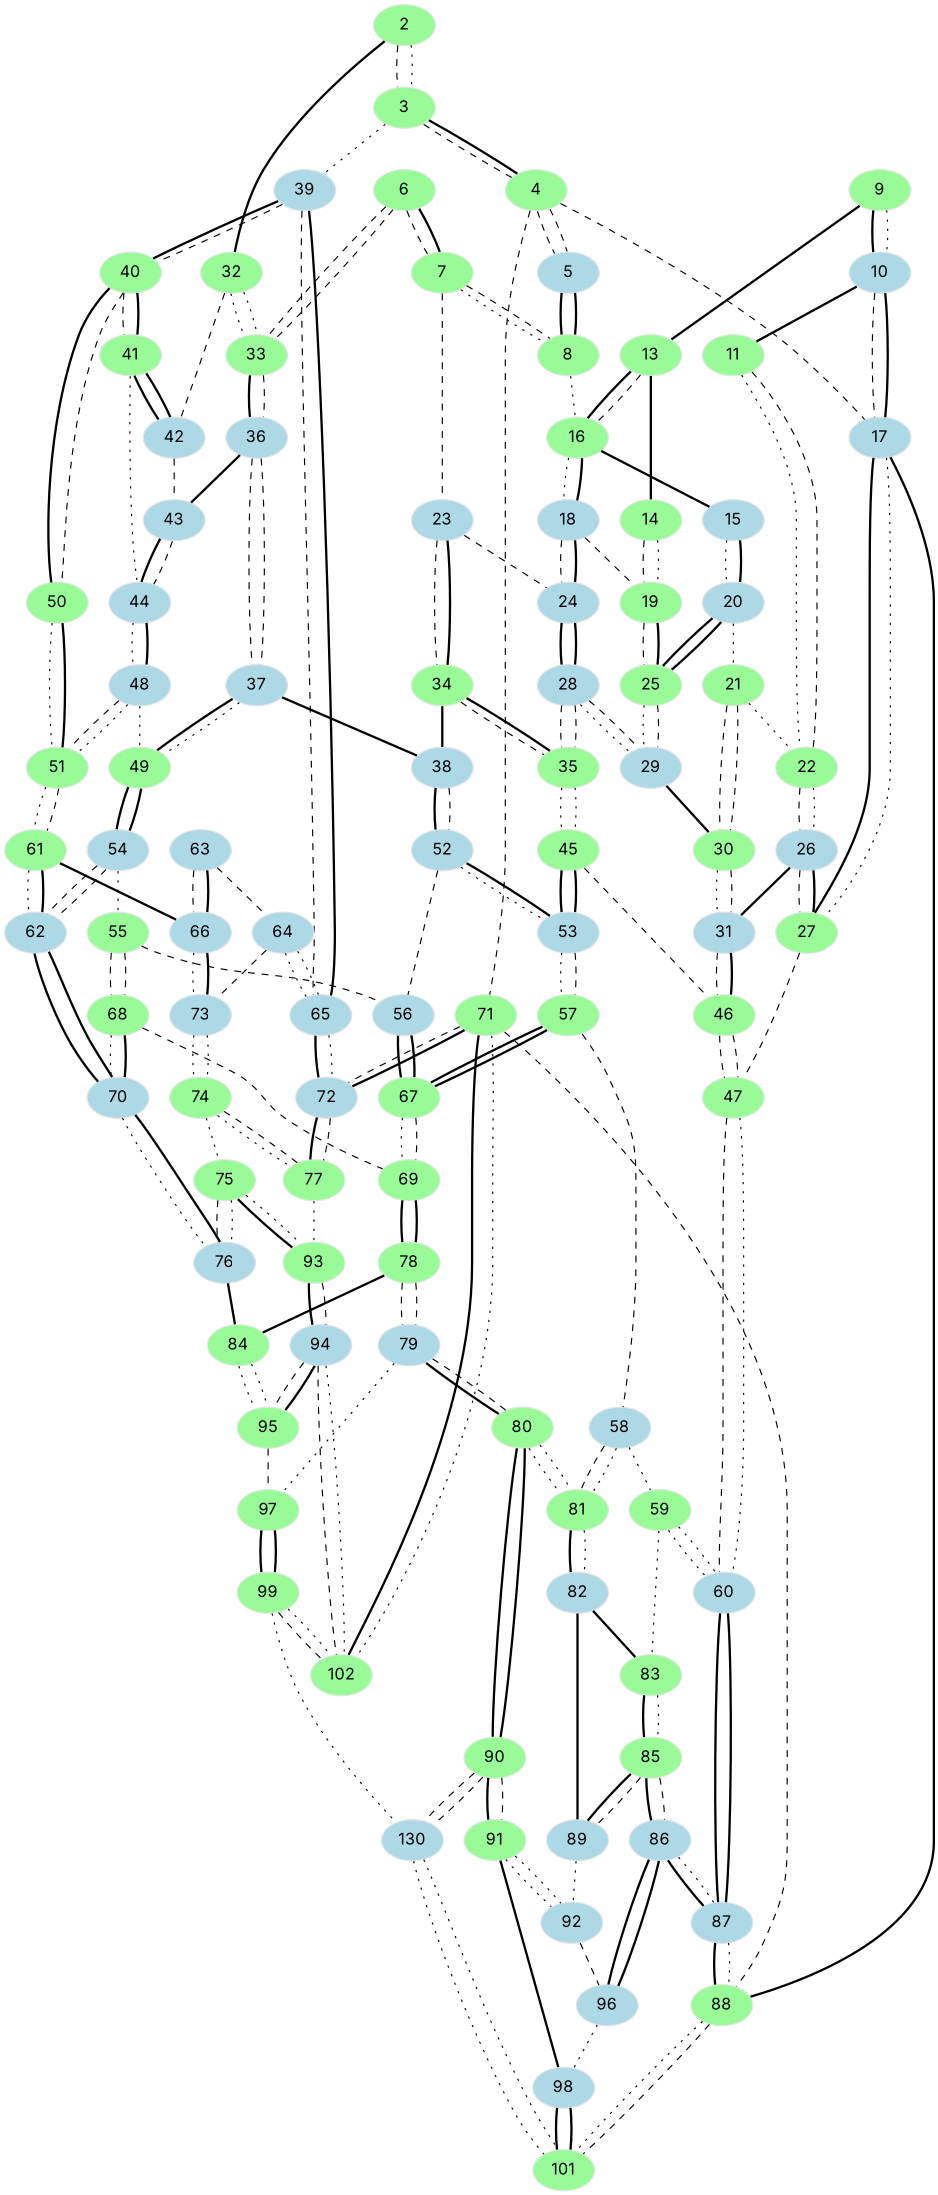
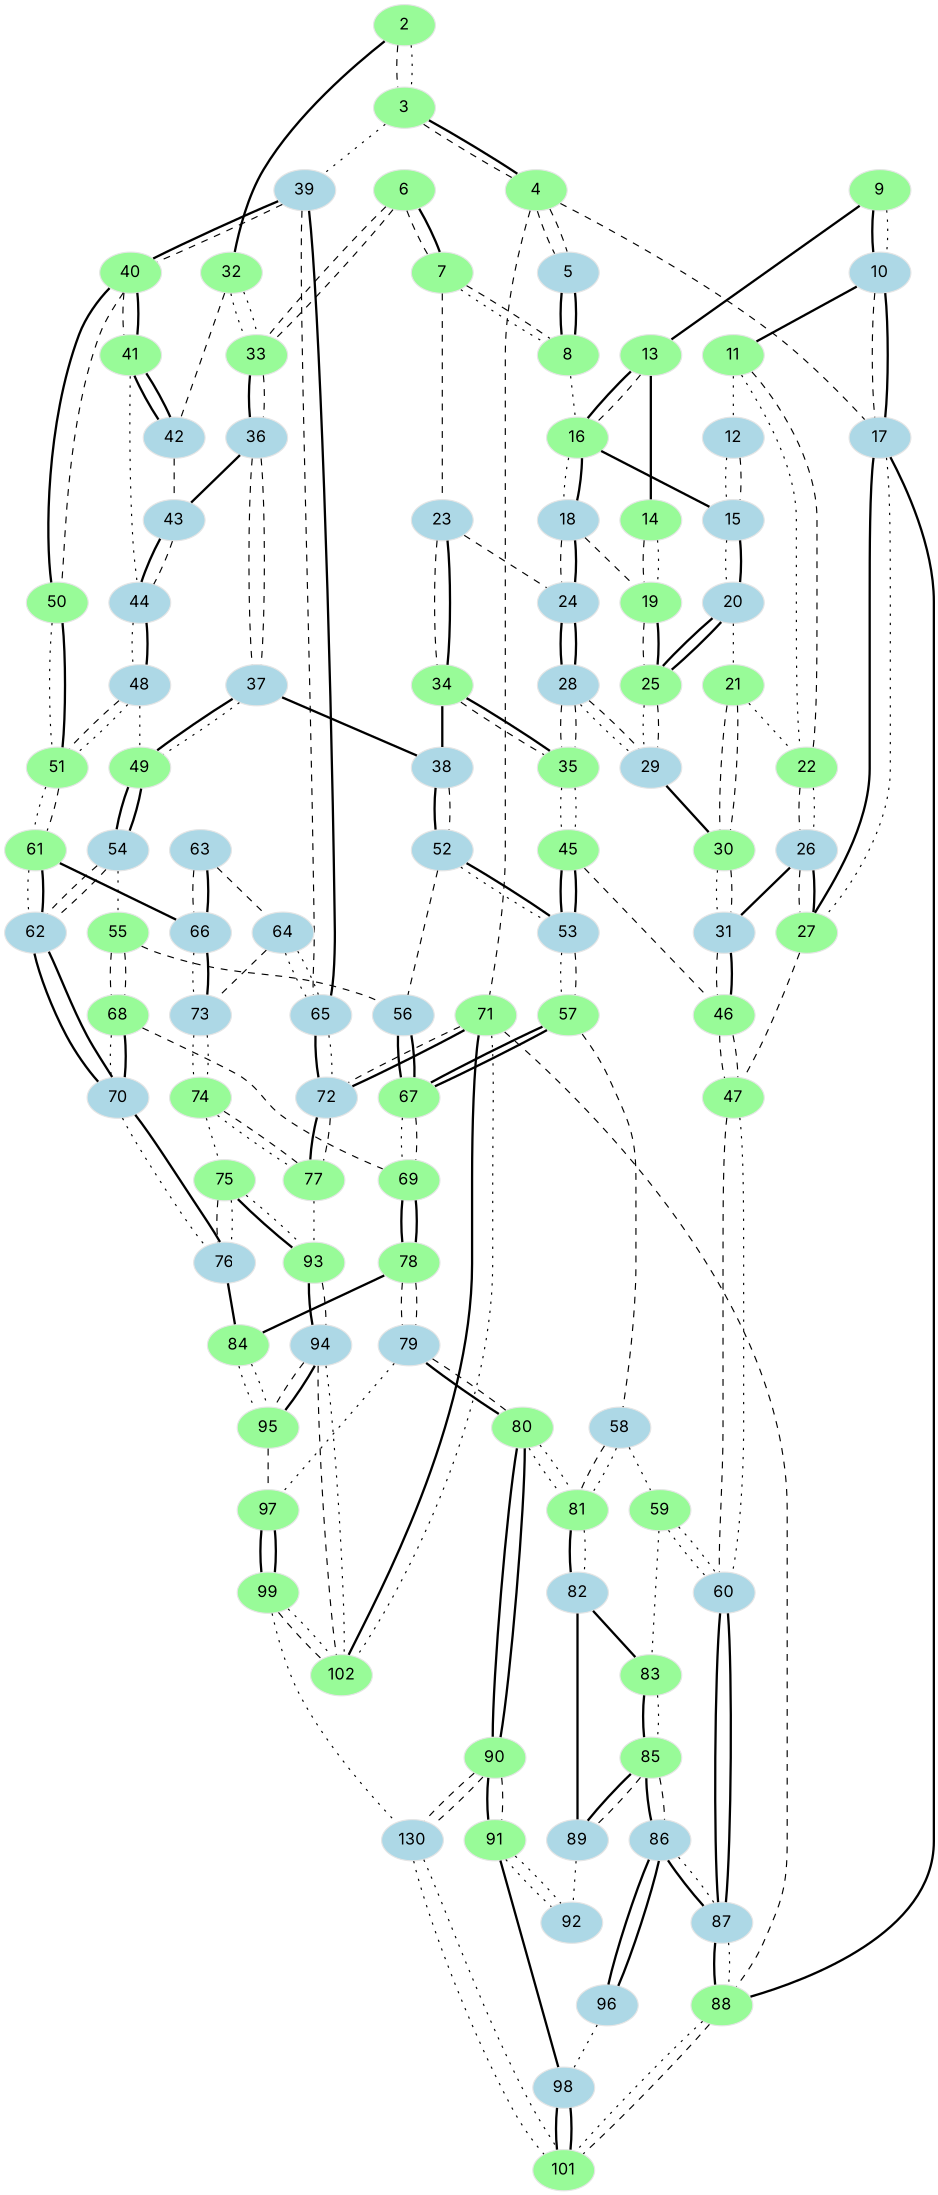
node "12": added
edge "92" -- "96": removed
